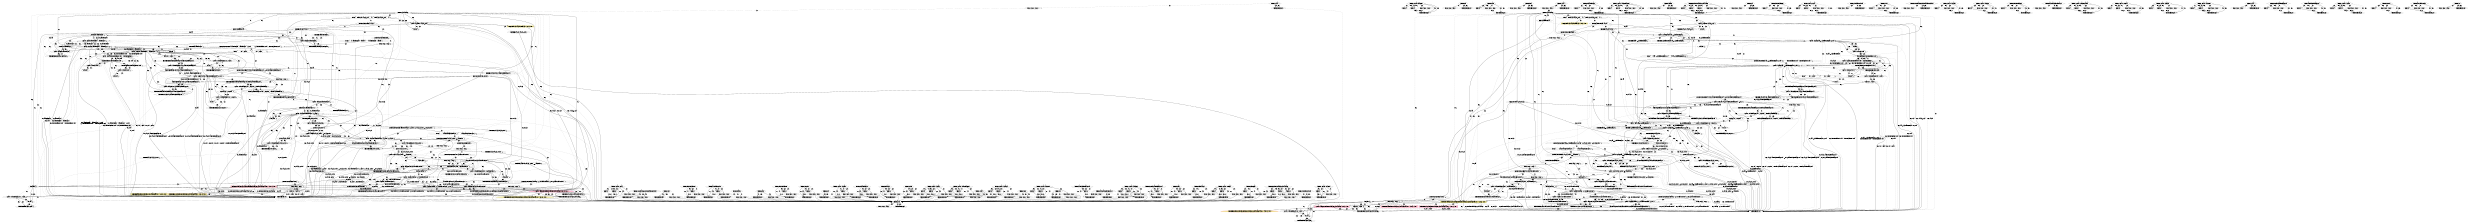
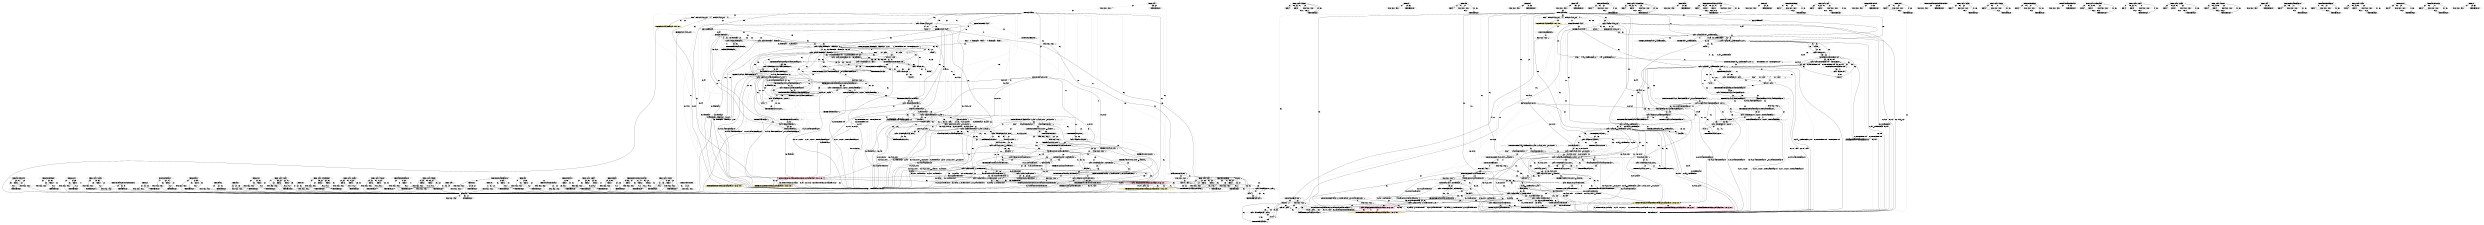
edge "(IDENTIFIER,diff,diff.needsRepaint())" -> "(<operator>.fieldAccess,diff.needsRepaint)": reversed
edge "(<operator>.logicalAnd,diff.needsFullLayout() && parent())" -> "(needsFullLayout,diff.needsFullLayout())": now "(<operator>.logicalAnd,diff.needsFullLayout() && parent())" -> "(FIELD_IDENTIFIER,needsLayout,needsLayout)"
node "(IDENTIFIER,diff,diff == StyleDifferenceLayout)": removed
